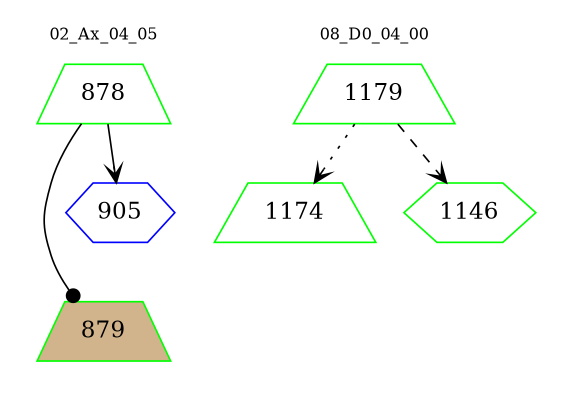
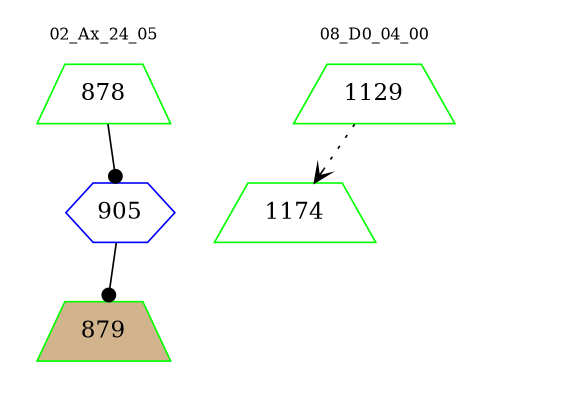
cluster "02_Ax_04_05": label "02_Ax_04_05" -> "02_Ax_24_05"
node "1179": label "1179" -> "1129"
edge "878" -> "905": arrowhead vee -> dot
edge "878" -> "879": now "905" -> "879"
node "1146": removed
